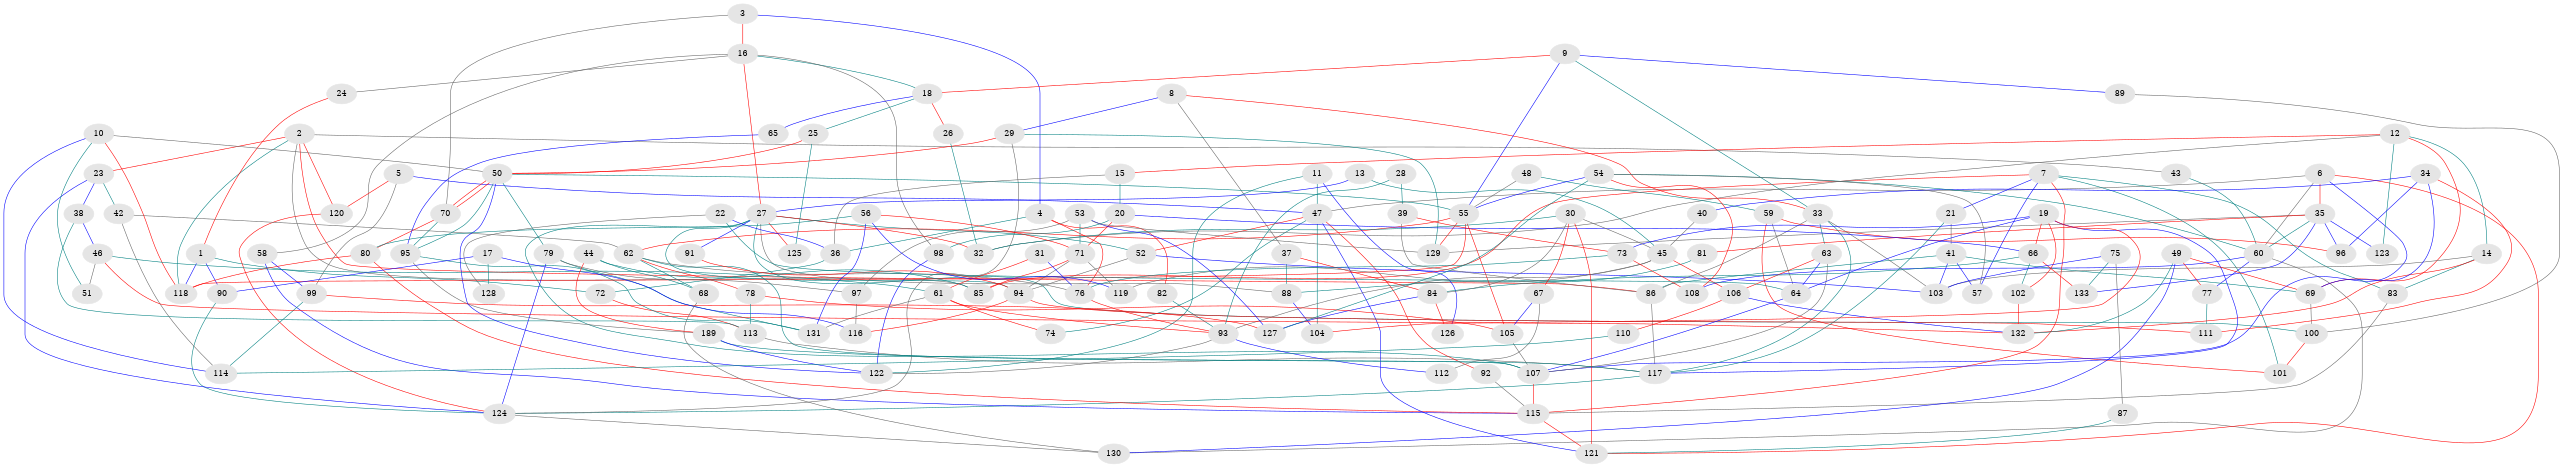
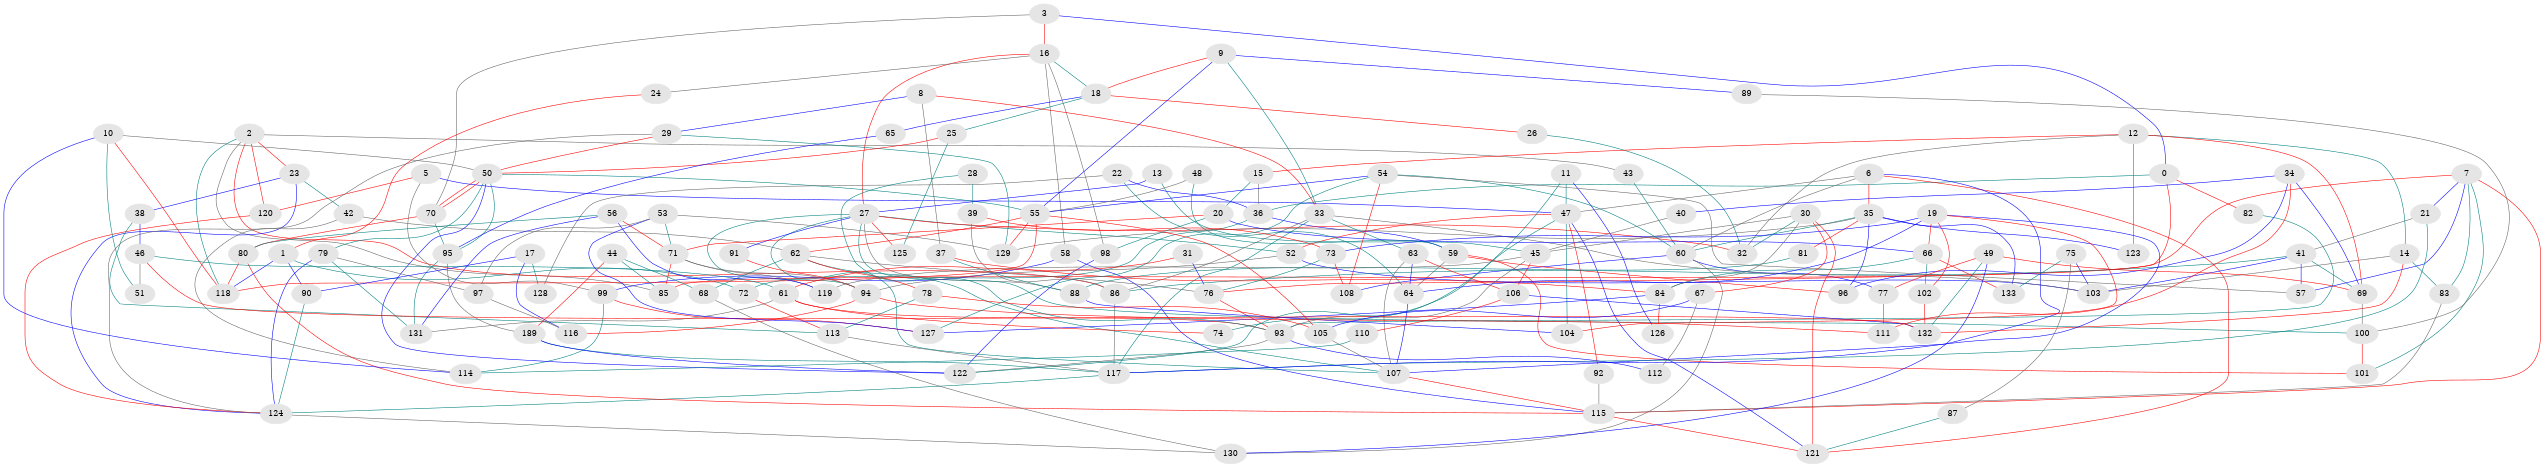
node "4": label "4" -> "0"
edge "36" -- "59": added
